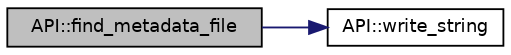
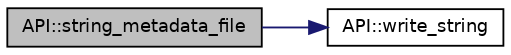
node "API::find_metadata_file": label "API::find_metadata_file" -> "API::string_metadata_file"
